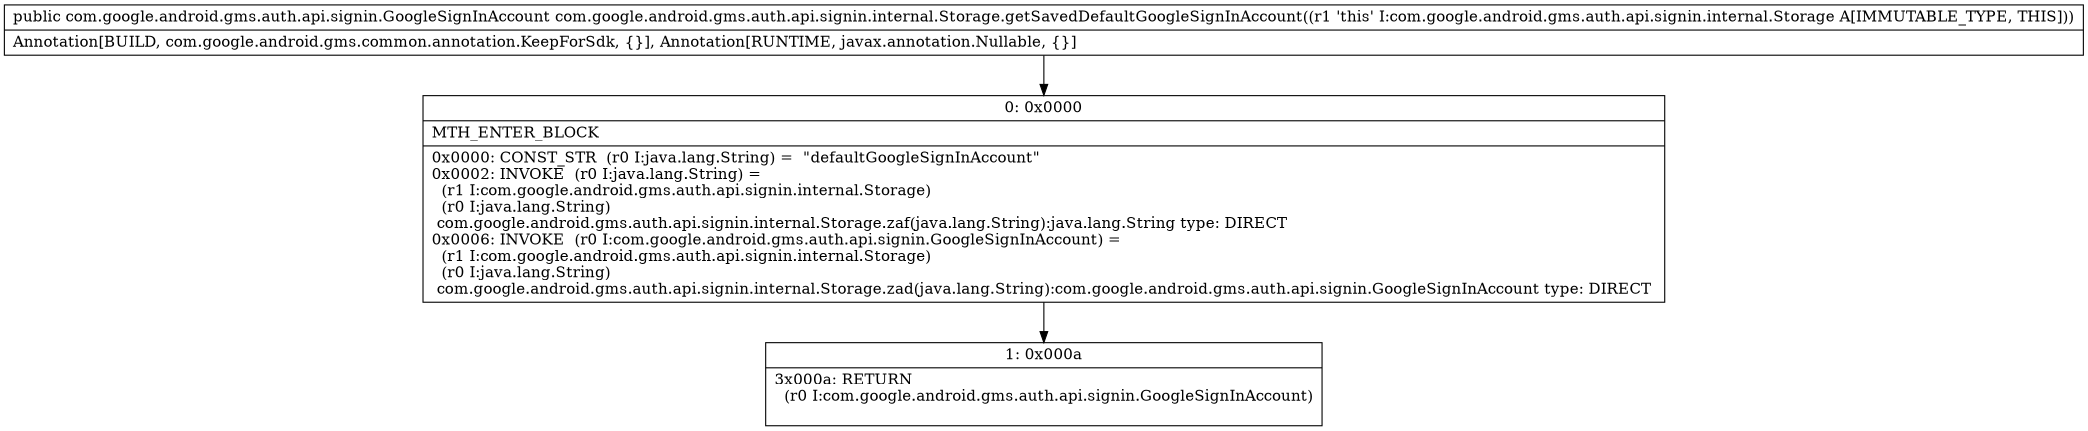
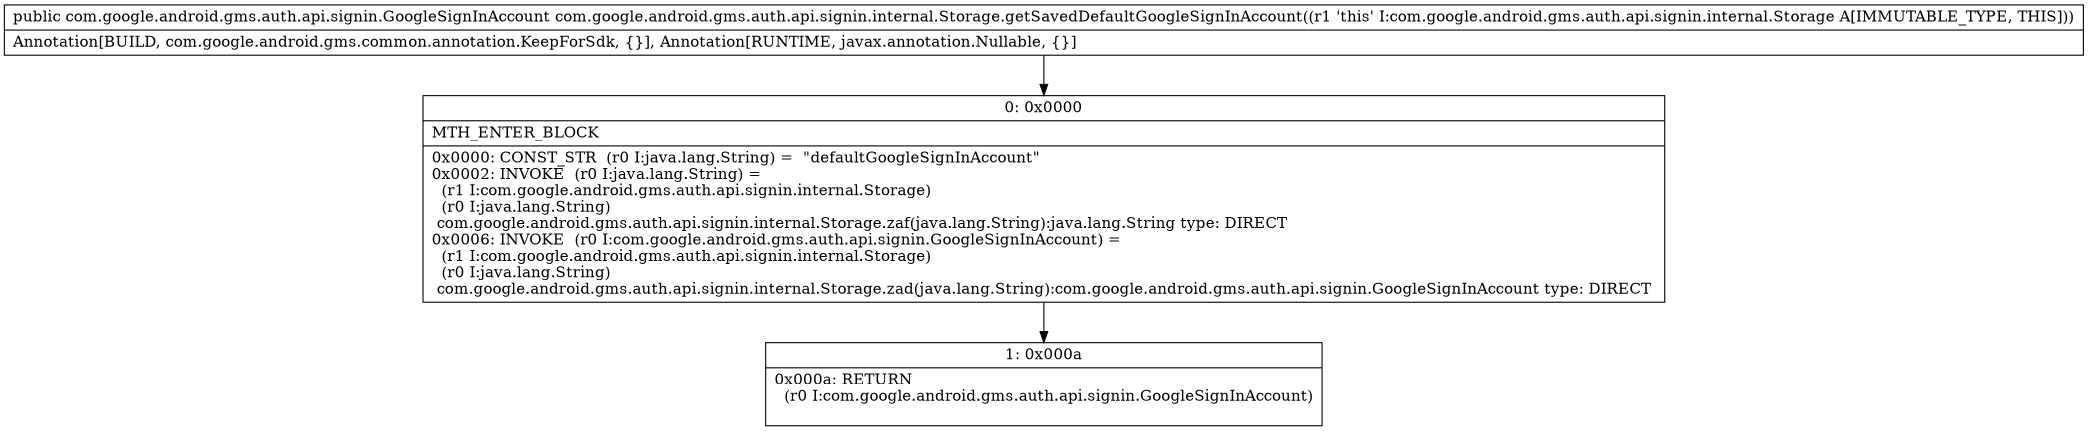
node "1: 0x000a": text "3x000a: RETURN" -> "0x000a: RETURN"
